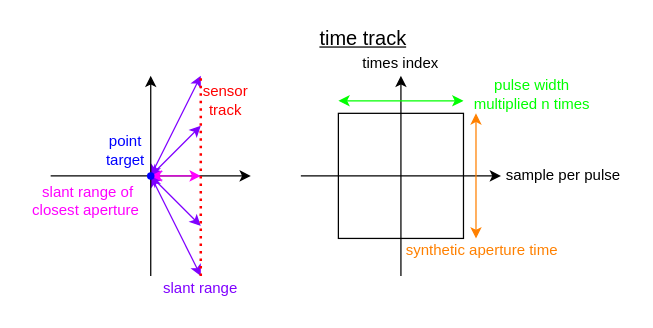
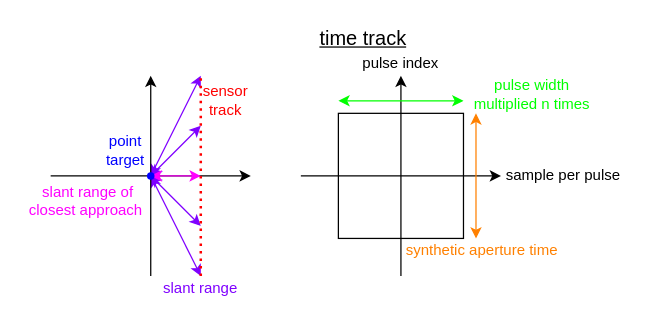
node "times index": label "times index" -> "pulse index"
node "slant range of closest aperture": label "slant range of closest aperture" -> "slant range of closest approach"
